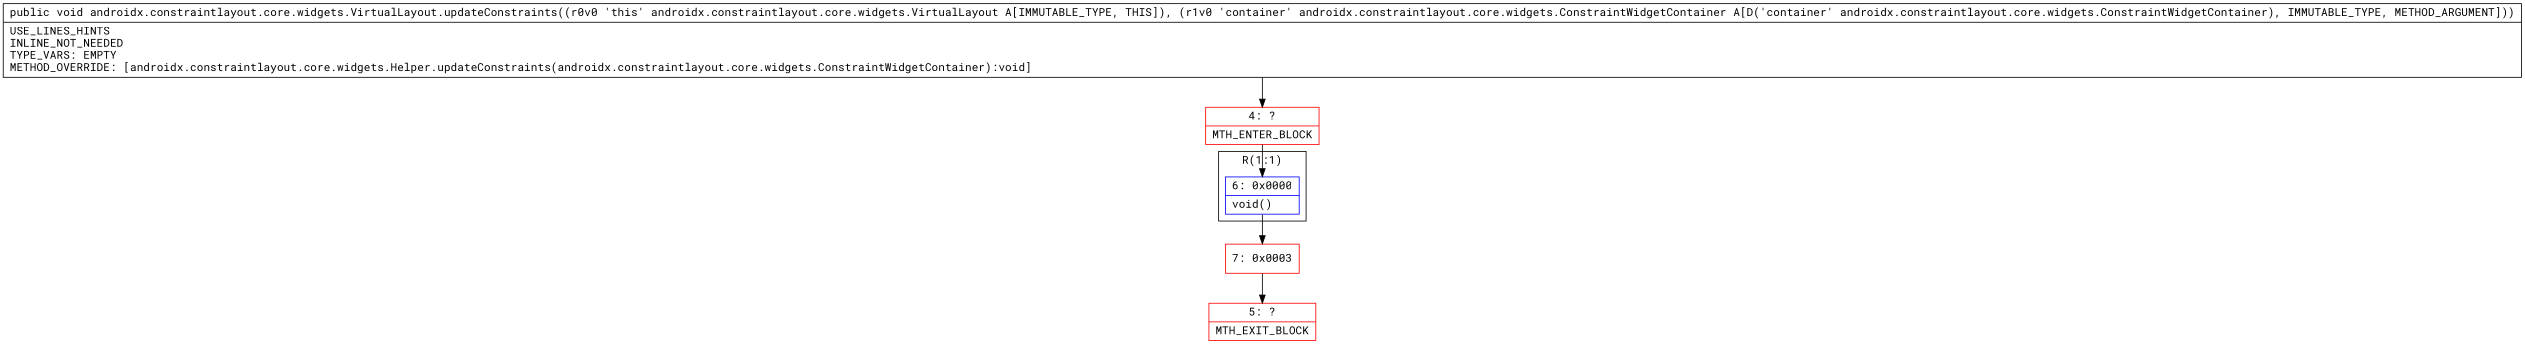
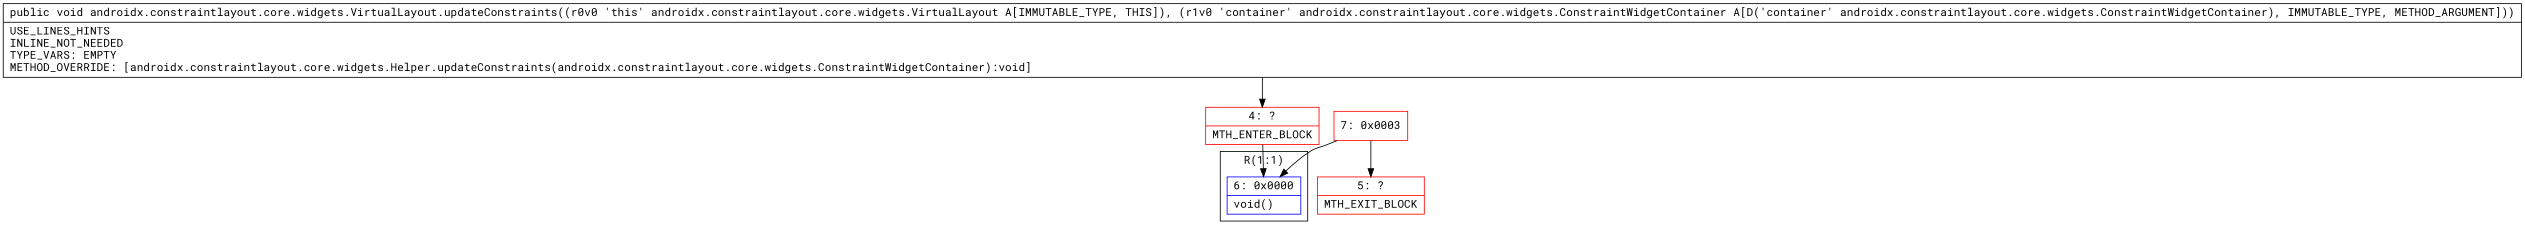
edge "6: 0x0000" -> "7: 0x0003": reversed
